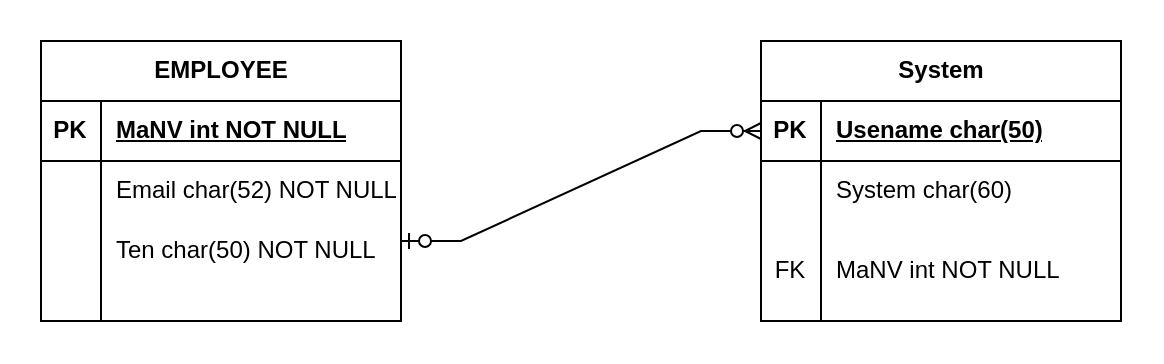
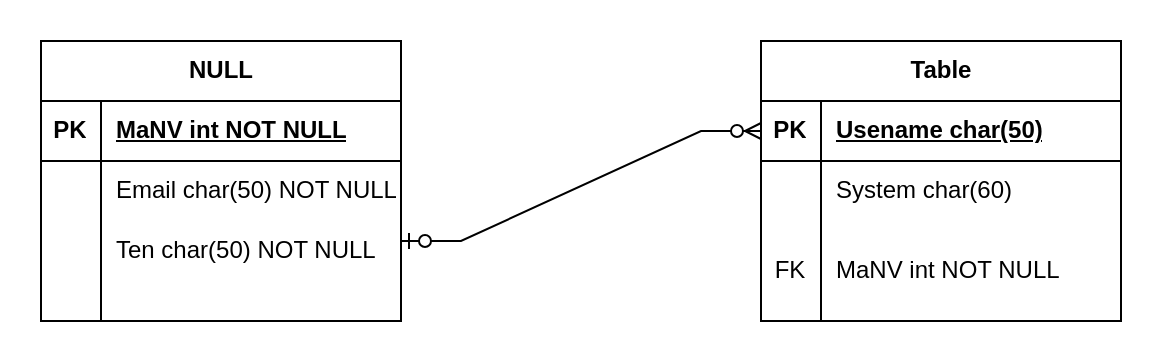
node "EMPLOYEE": label "EMPLOYEE" -> "NULL"
node "System": label "System" -> "Table"
node "Email char(52) NOT NULL": label "Email char(52) NOT NULL" -> "Email char(50) NOT NULL"
